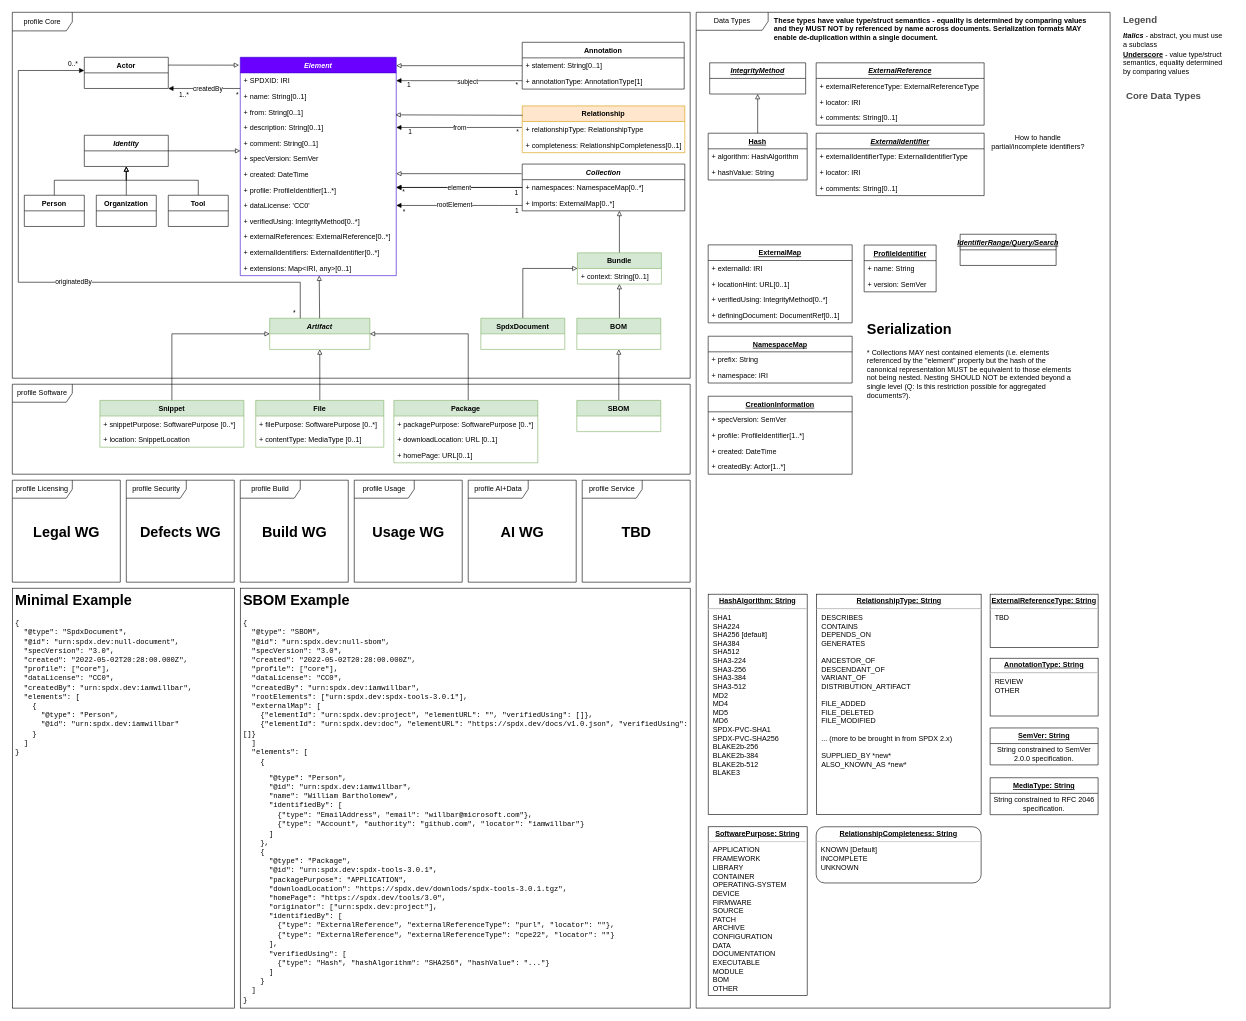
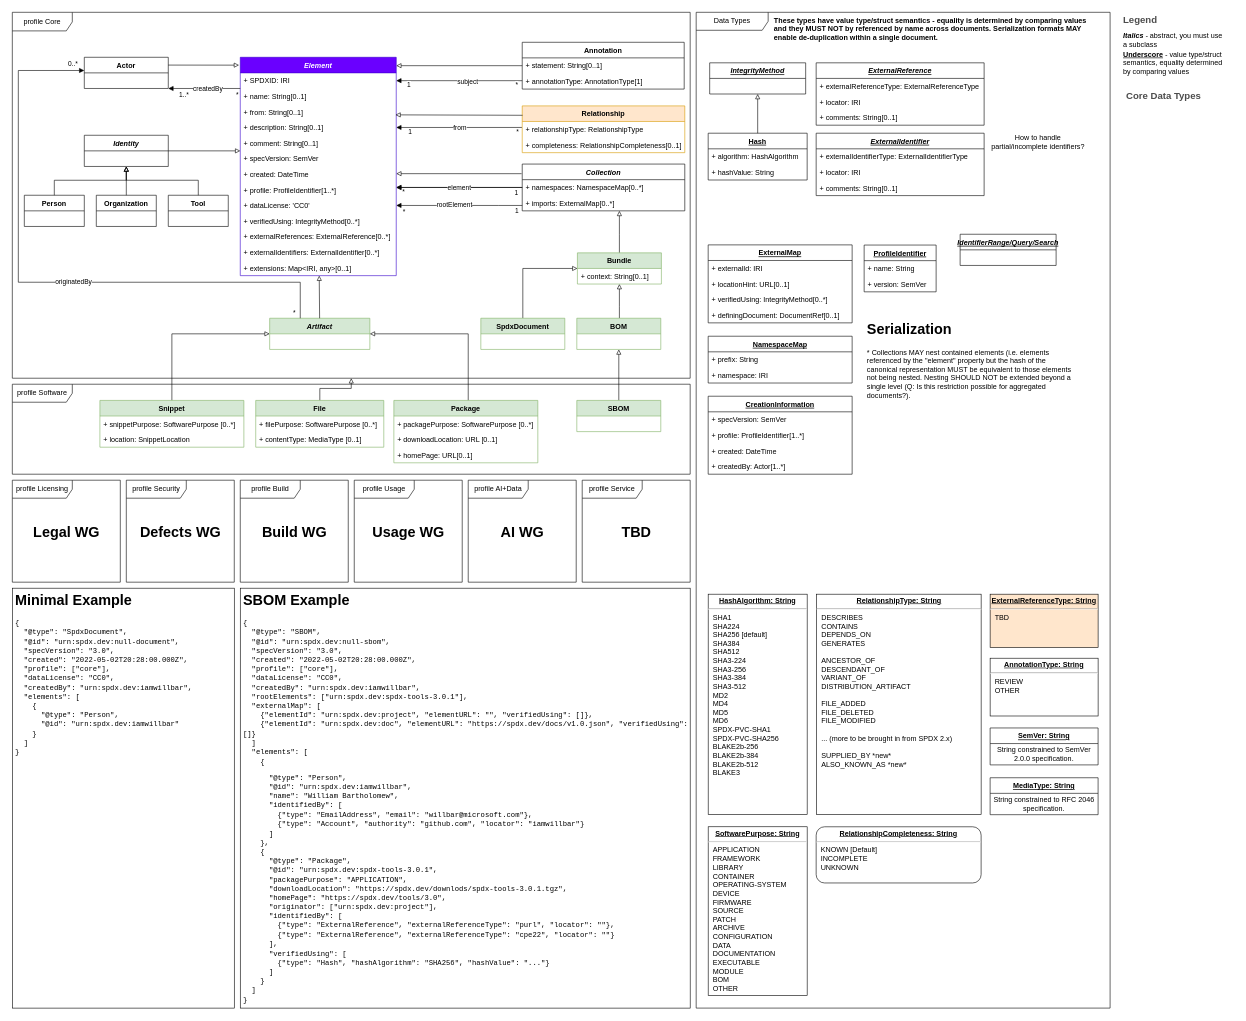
edge "File" -> "Artifact": now "File" -> "profile Core"
node "ExternalReferenceType: String TBD": fillcolor #ffffff -> #ffe6cc
